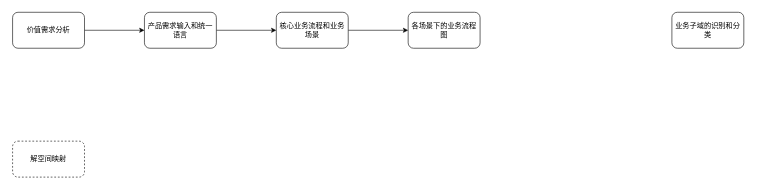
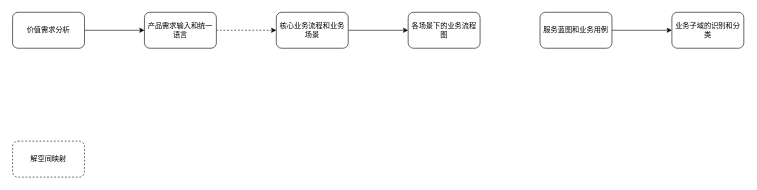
edge "产品需求输入和统一语言" -> "核心业务流程和业务场景": style solid -> dashed
node "服务蓝图和业务用例": added
edge "服务蓝图和业务用例" -> "业务子域的识别和分类": added
